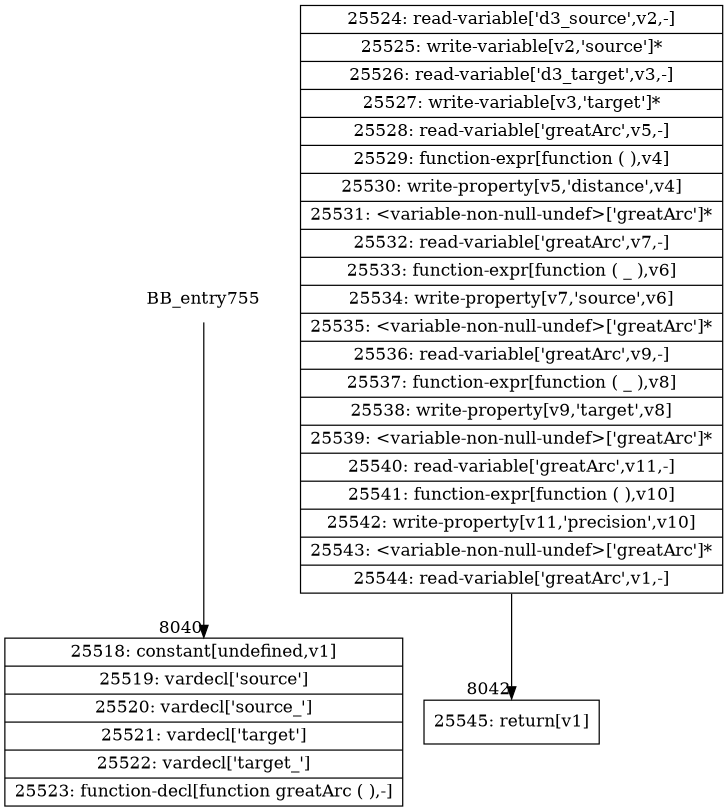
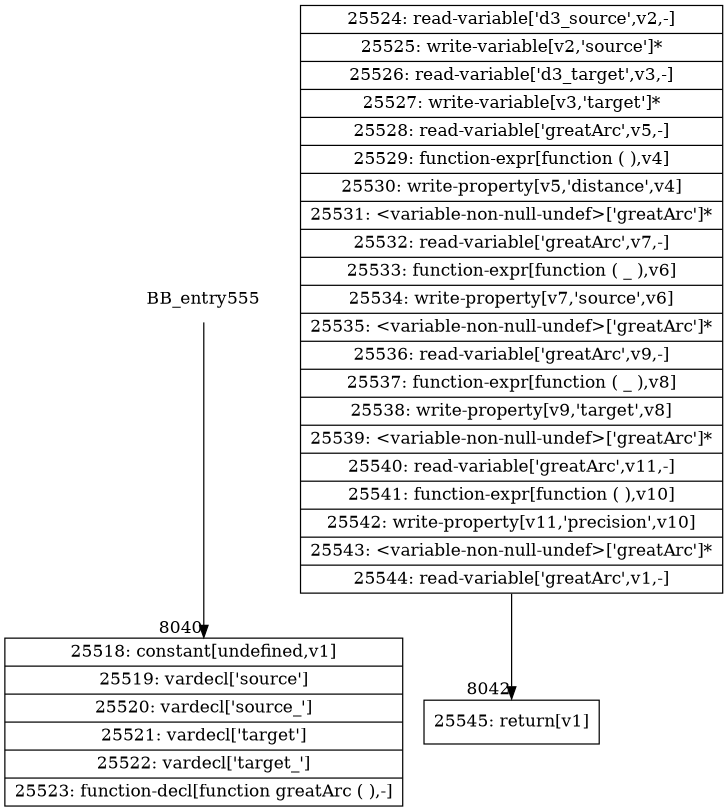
node "BB_entry755": label "BB_entry755" -> "BB_entry555"
